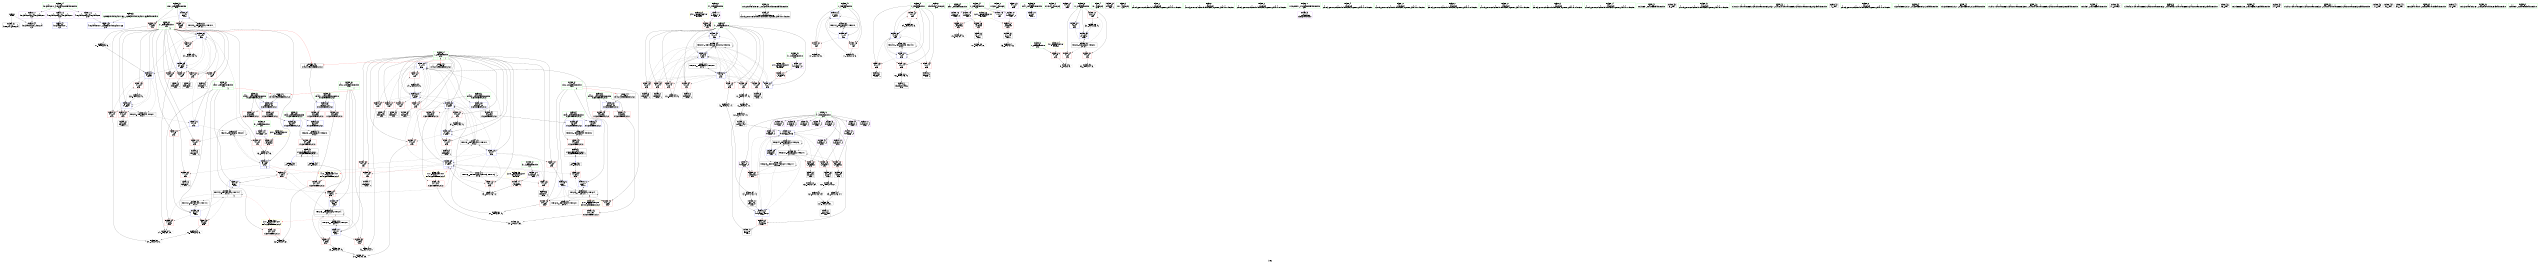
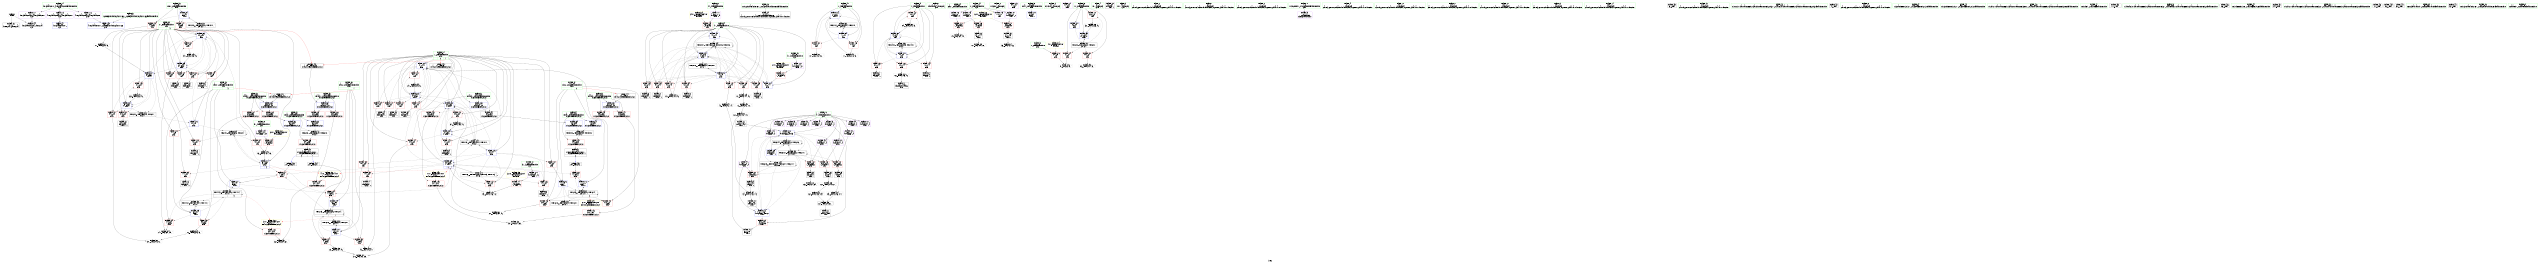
node "NodeID: 42": removed
node "NodeID: 435": text "111 = GLOBAL()" -> "111 = PHI()"
node "NodeID: 69": added
